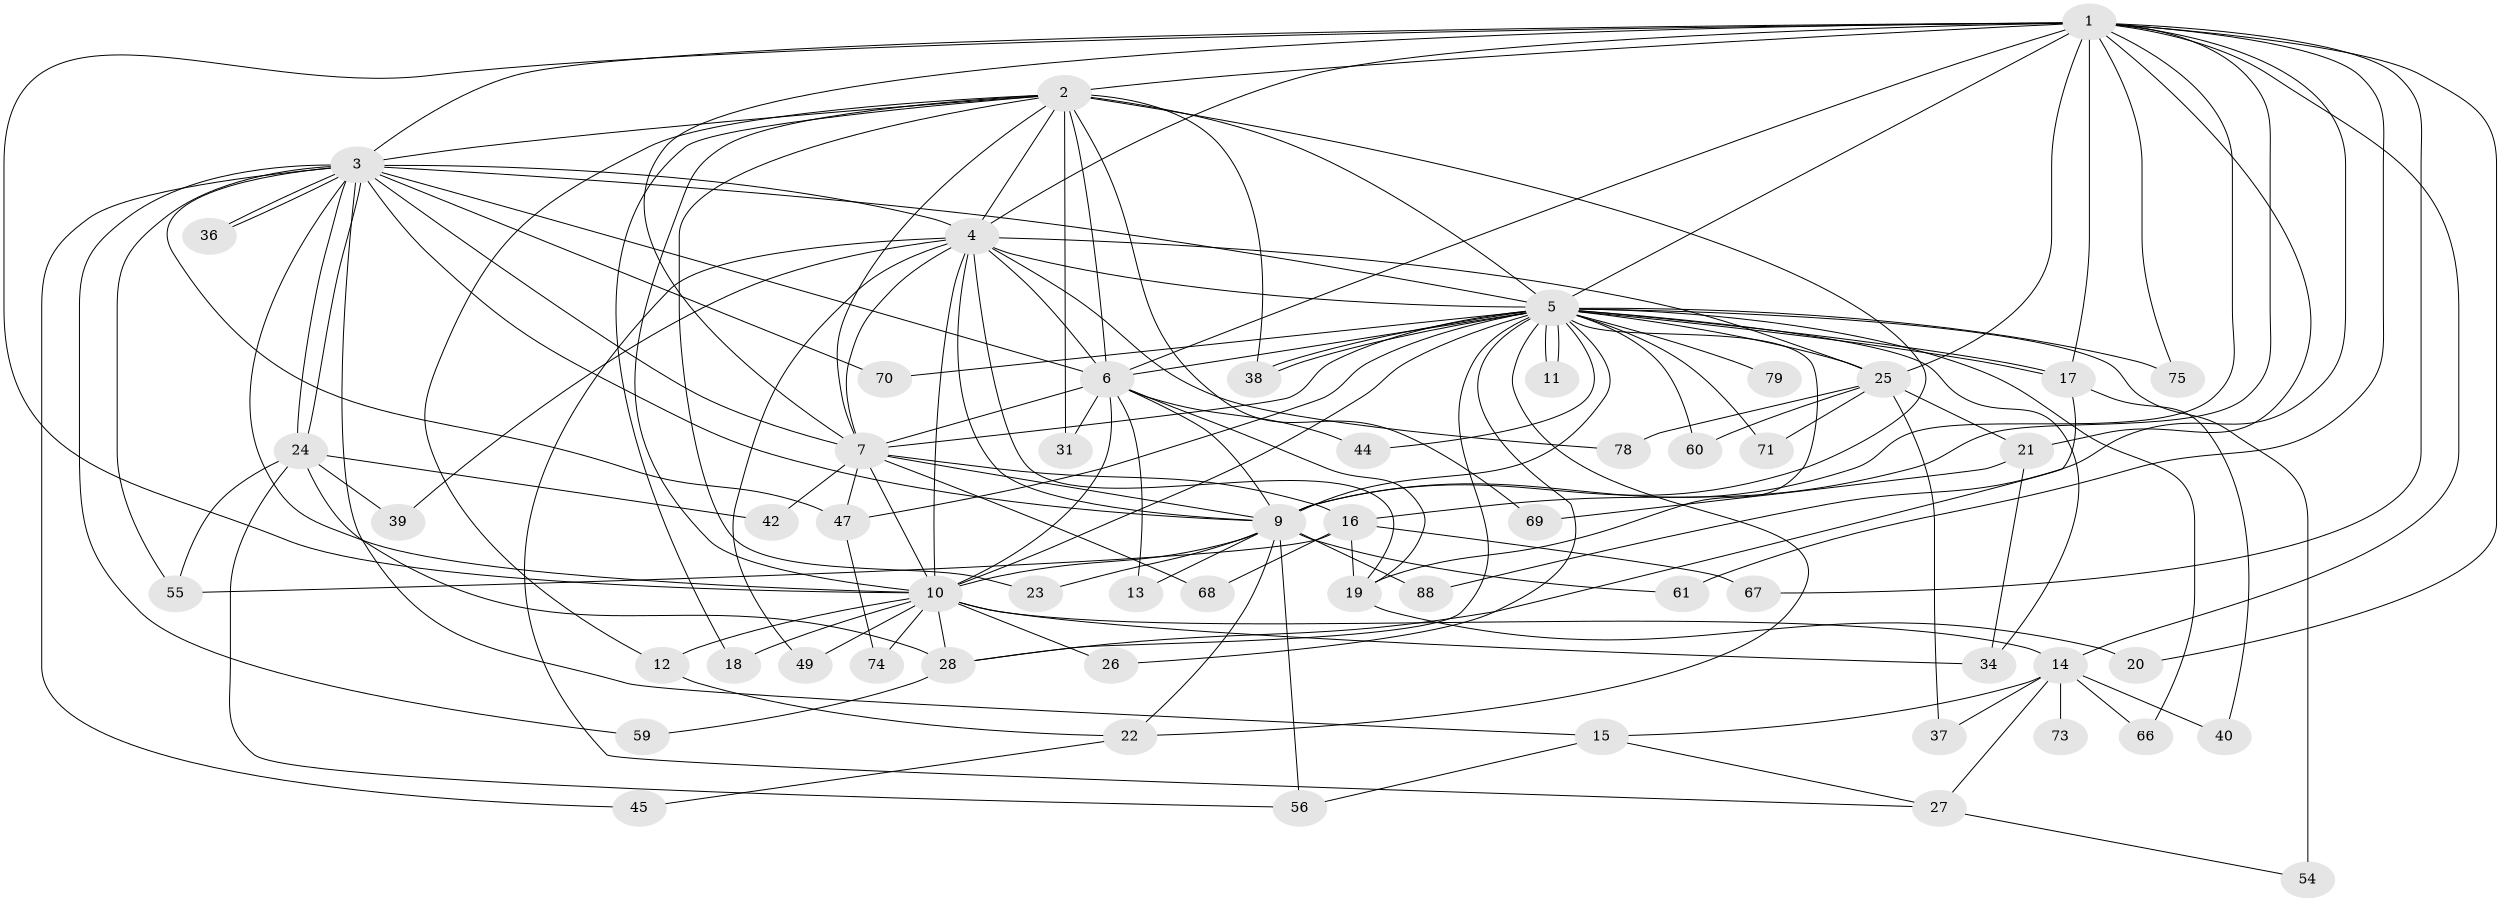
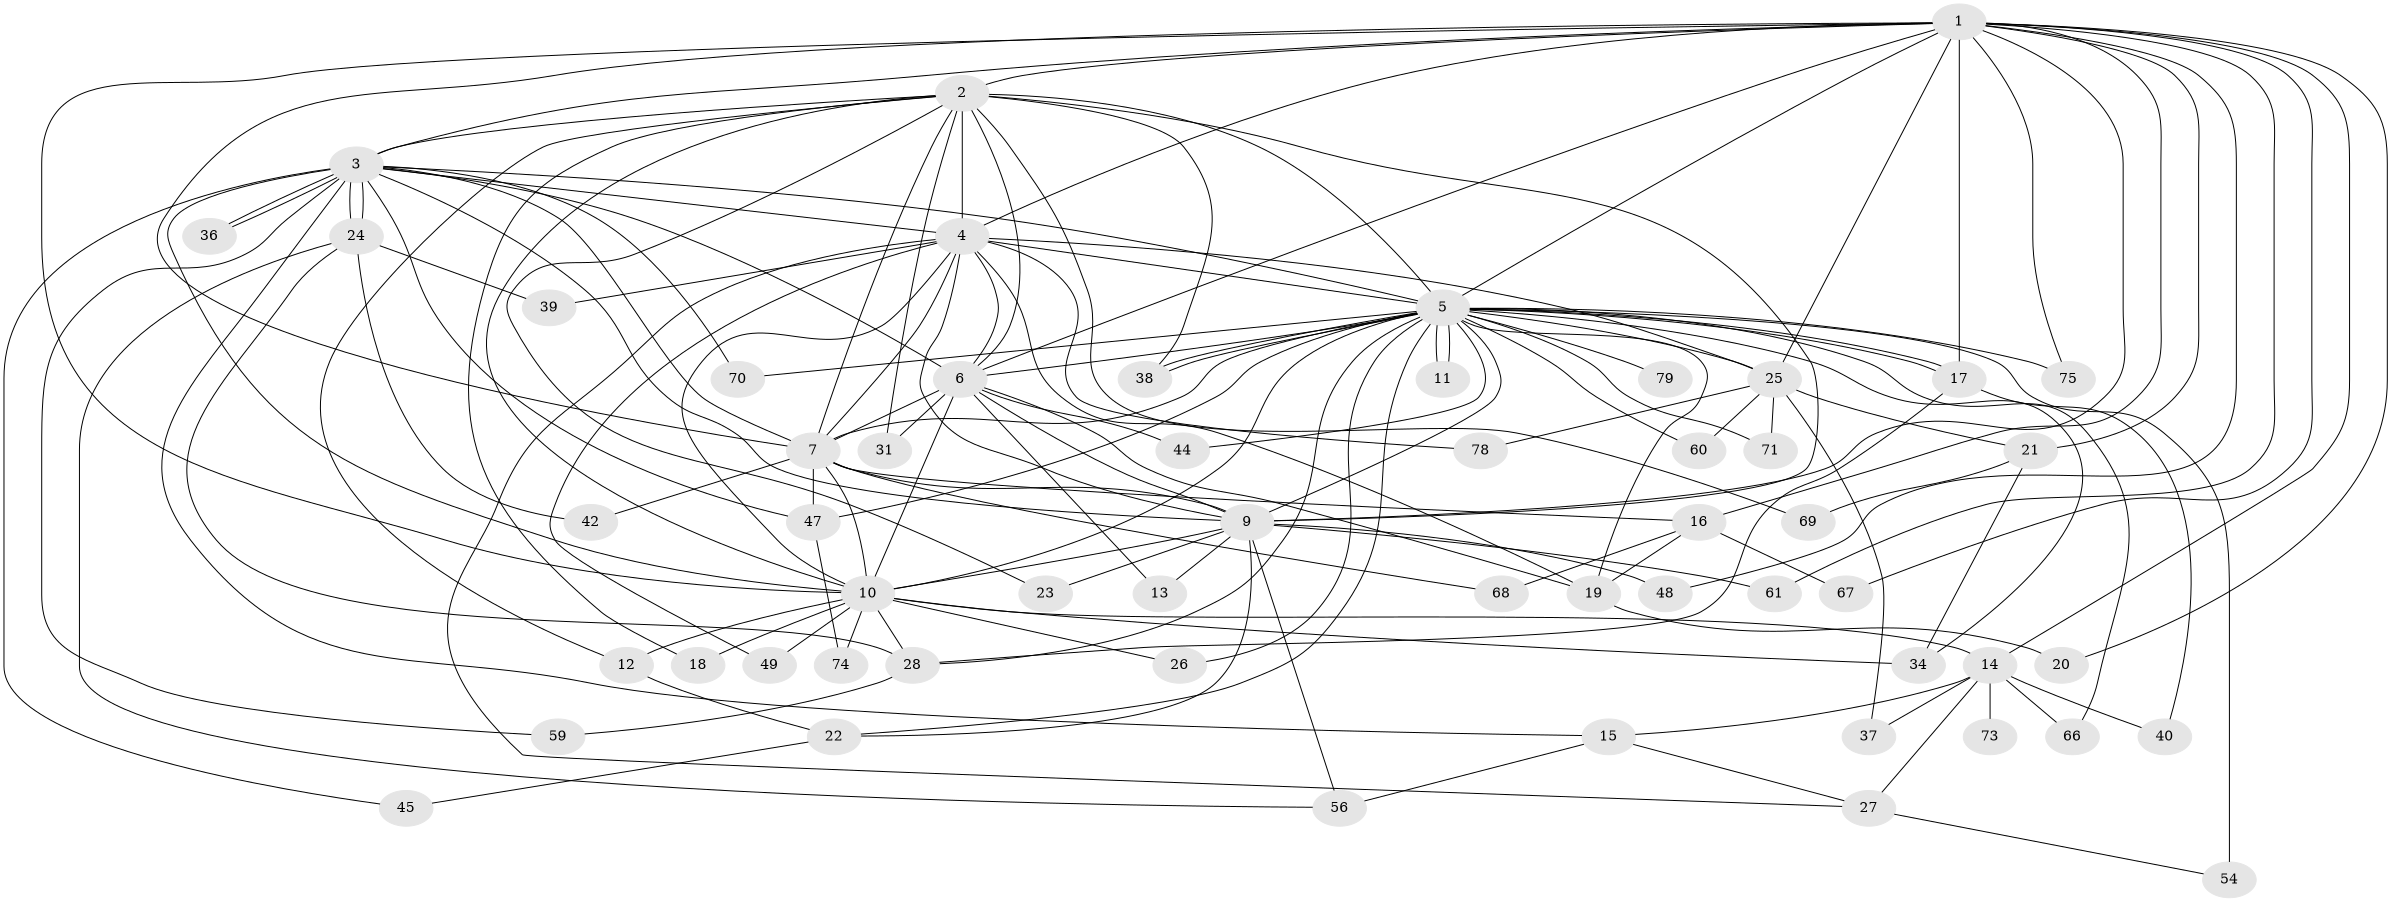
node "55": removed
node "88": label "88" -> "48"
